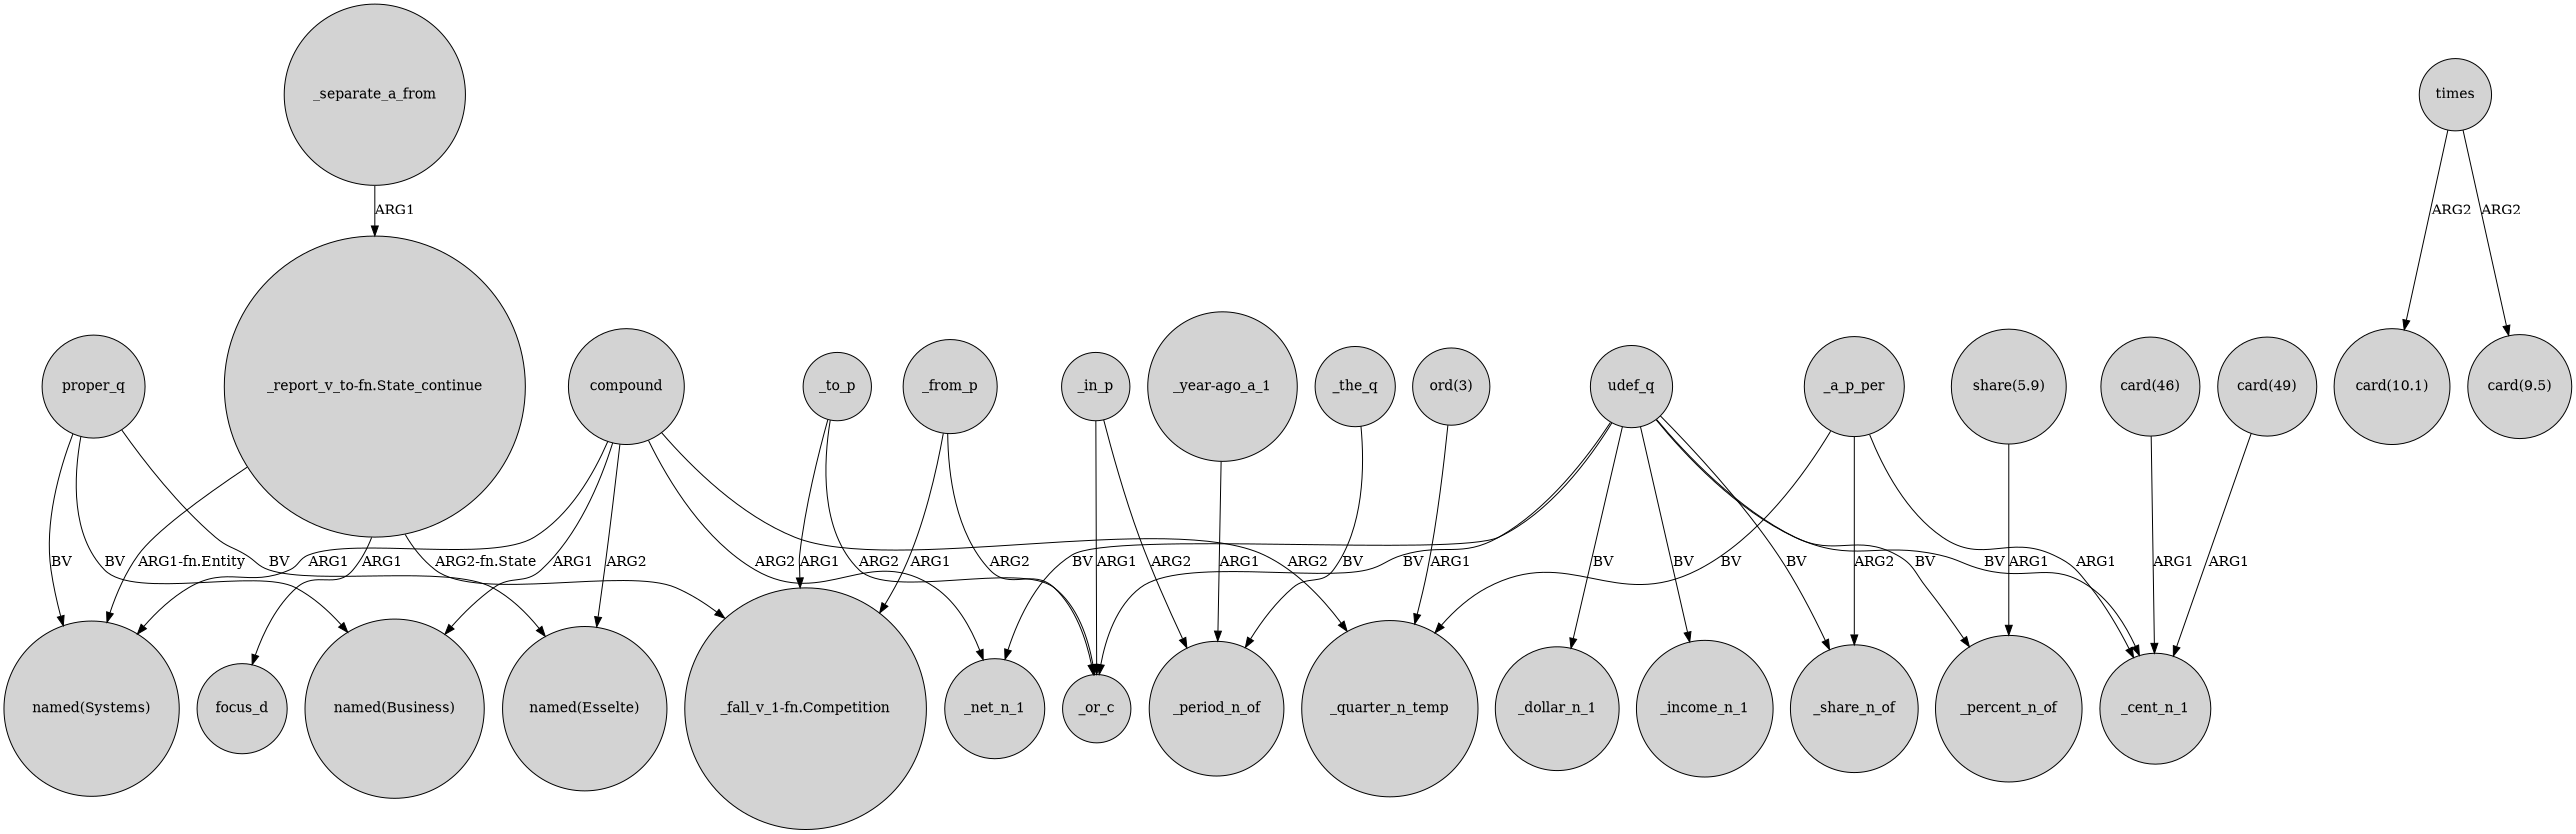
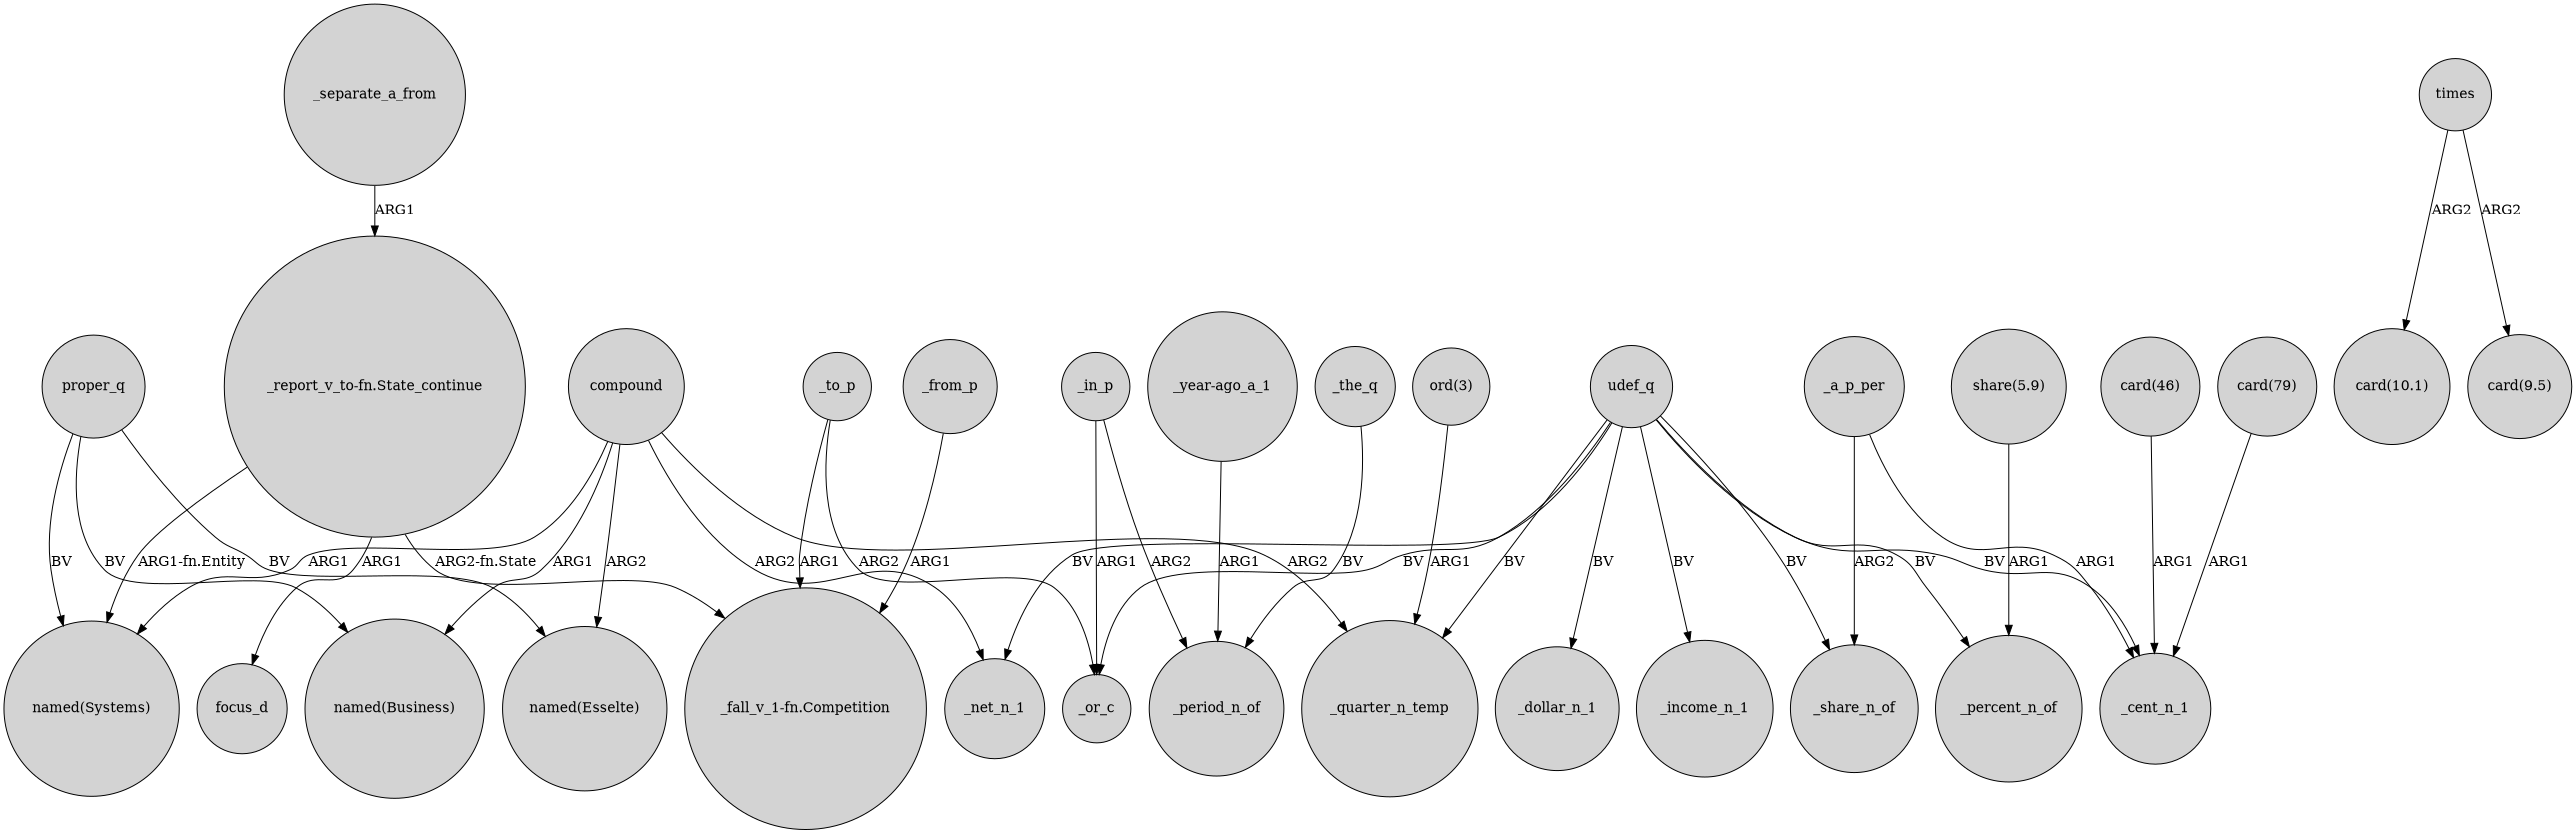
node "card(49)": label "card(49)" -> "card(79)"
edge "_from_p" -> "_or_c": removed, label "ARG2"
edge "_a_p_per" -> "_quarter_n_temp": now "udef_q" -> "_quarter_n_temp"
